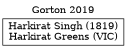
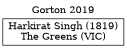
node "Harkirat Singh (1819) Harkirat Greens (VIC)": label "Harkirat Singh (1819) Harkirat Greens (VIC)" -> "Harkirat Singh (1819) The Greens (VIC)"
